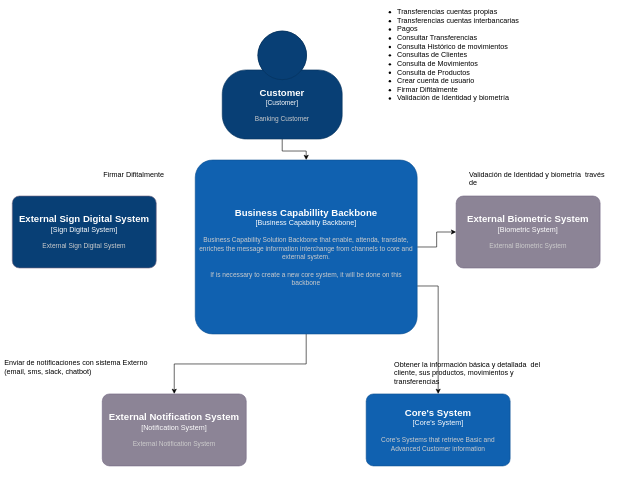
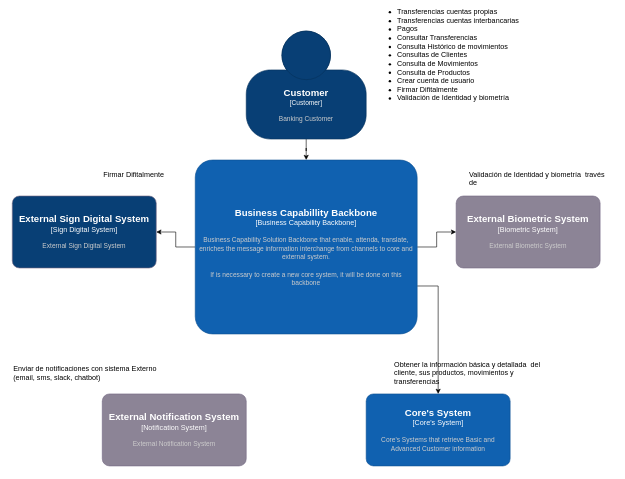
node "Customer [Customer] Banking Customer": moved (282, 85) -> (306, 85)
edge "Business Capabillity Backbone [Business Capability Backbone] Business Capability Solution Backbone that enable, attenda, translate, enriches the message information interchange from channels to core and external system. If is necessary to create a new core system, it will be done on this backbone" -> "External Notification System [Notification System] External Notification System": now "Business Capabillity Backbone [Business Capability Backbone] Business Capability Solution Backbone that enable, attenda, translate, enriches the message information interchange from channels to core and external system. If is necessary to create a new core system, it will be done on this backbone" -> "External Sign Digital System [Sign Digital System] External Sign Digital System"
node "Enviar de notificaciones con sistema Externo (email, sms, slack, chatbot)": moved (78, 367) -> (87, 373)
